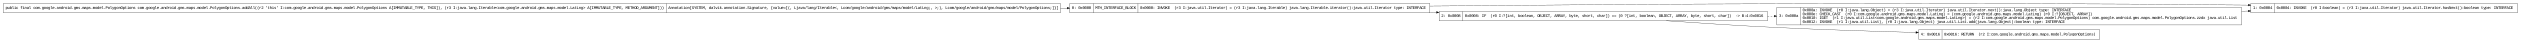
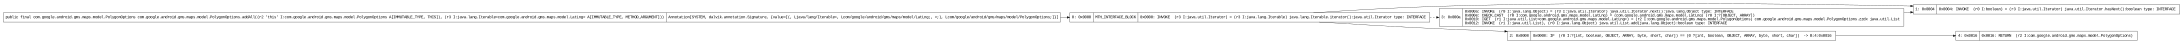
edge "2: 0x0008" -> "3: 0x000a": now "0: 0x0000" -> "3: 0x000a"
